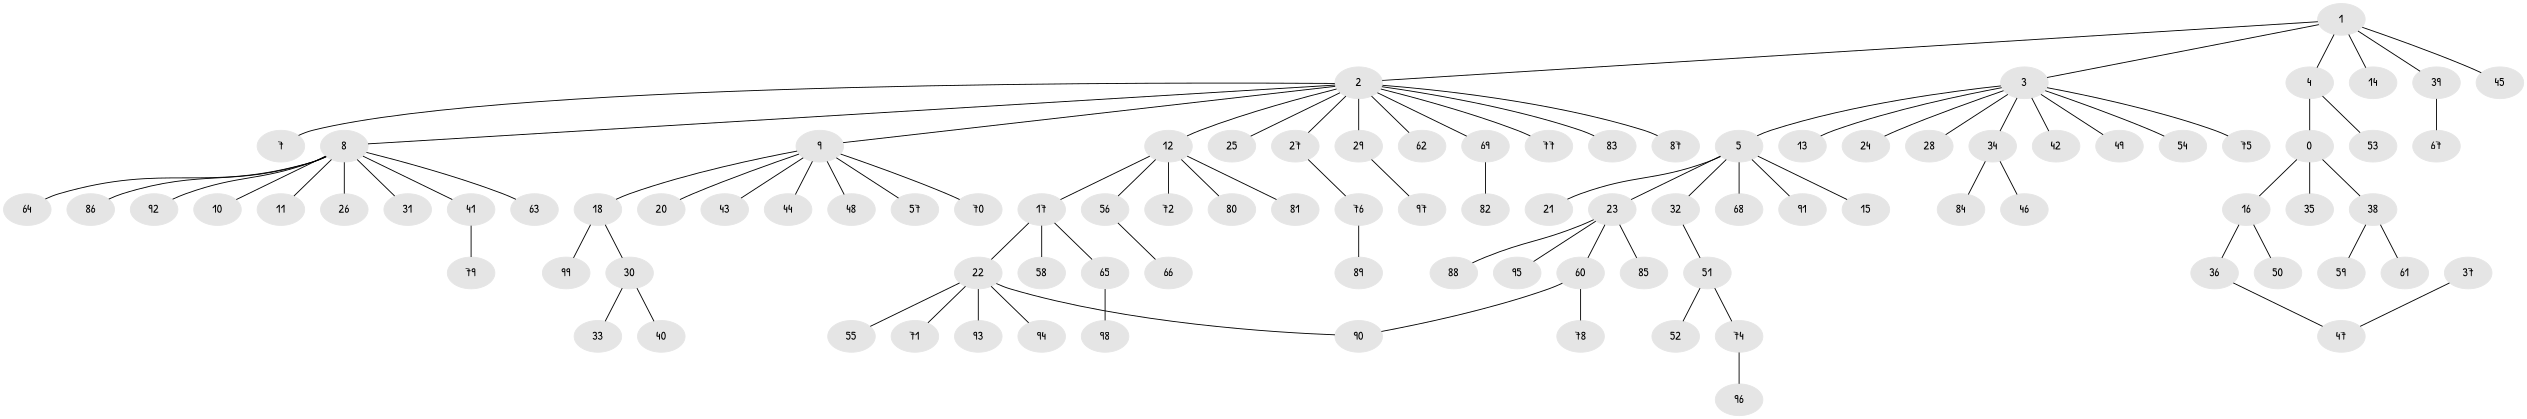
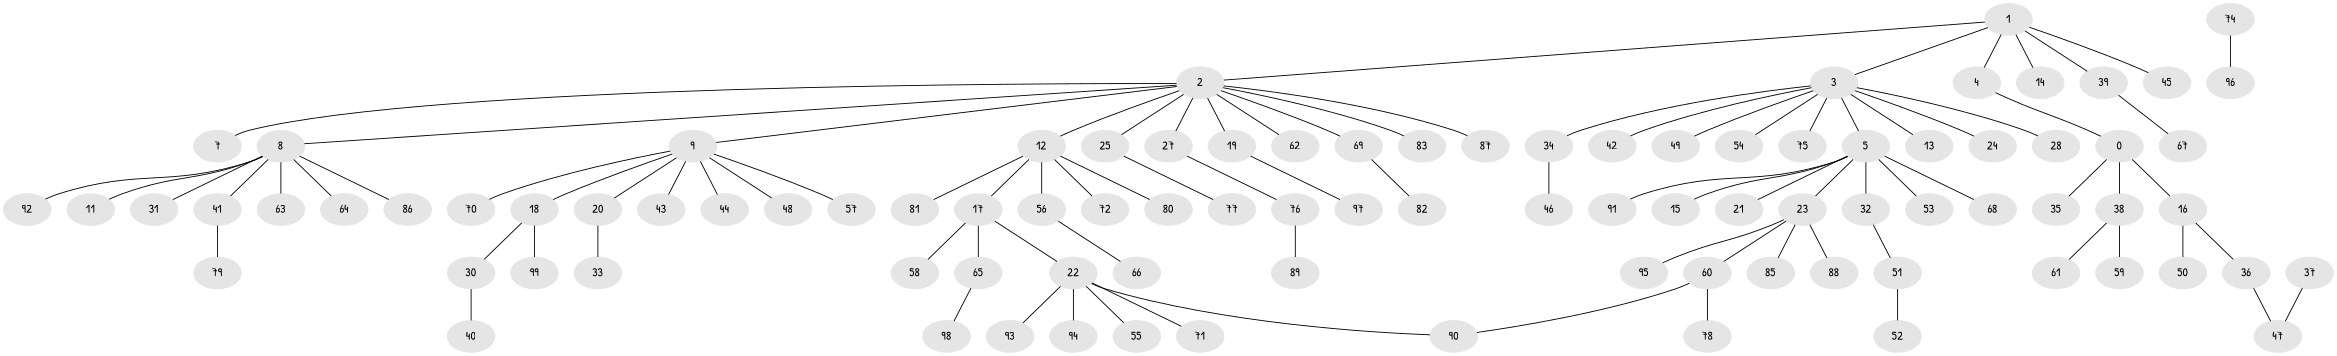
edge "2" -- "77": now "25" -- "77"
edge "4" -- "53": now "5" -- "53"
node "29": label "29" -> "19"
node "10": removed
node "26": removed
node "84": removed
edge "30" -- "33": now "20" -- "33"
edge "51" -- "74": removed
